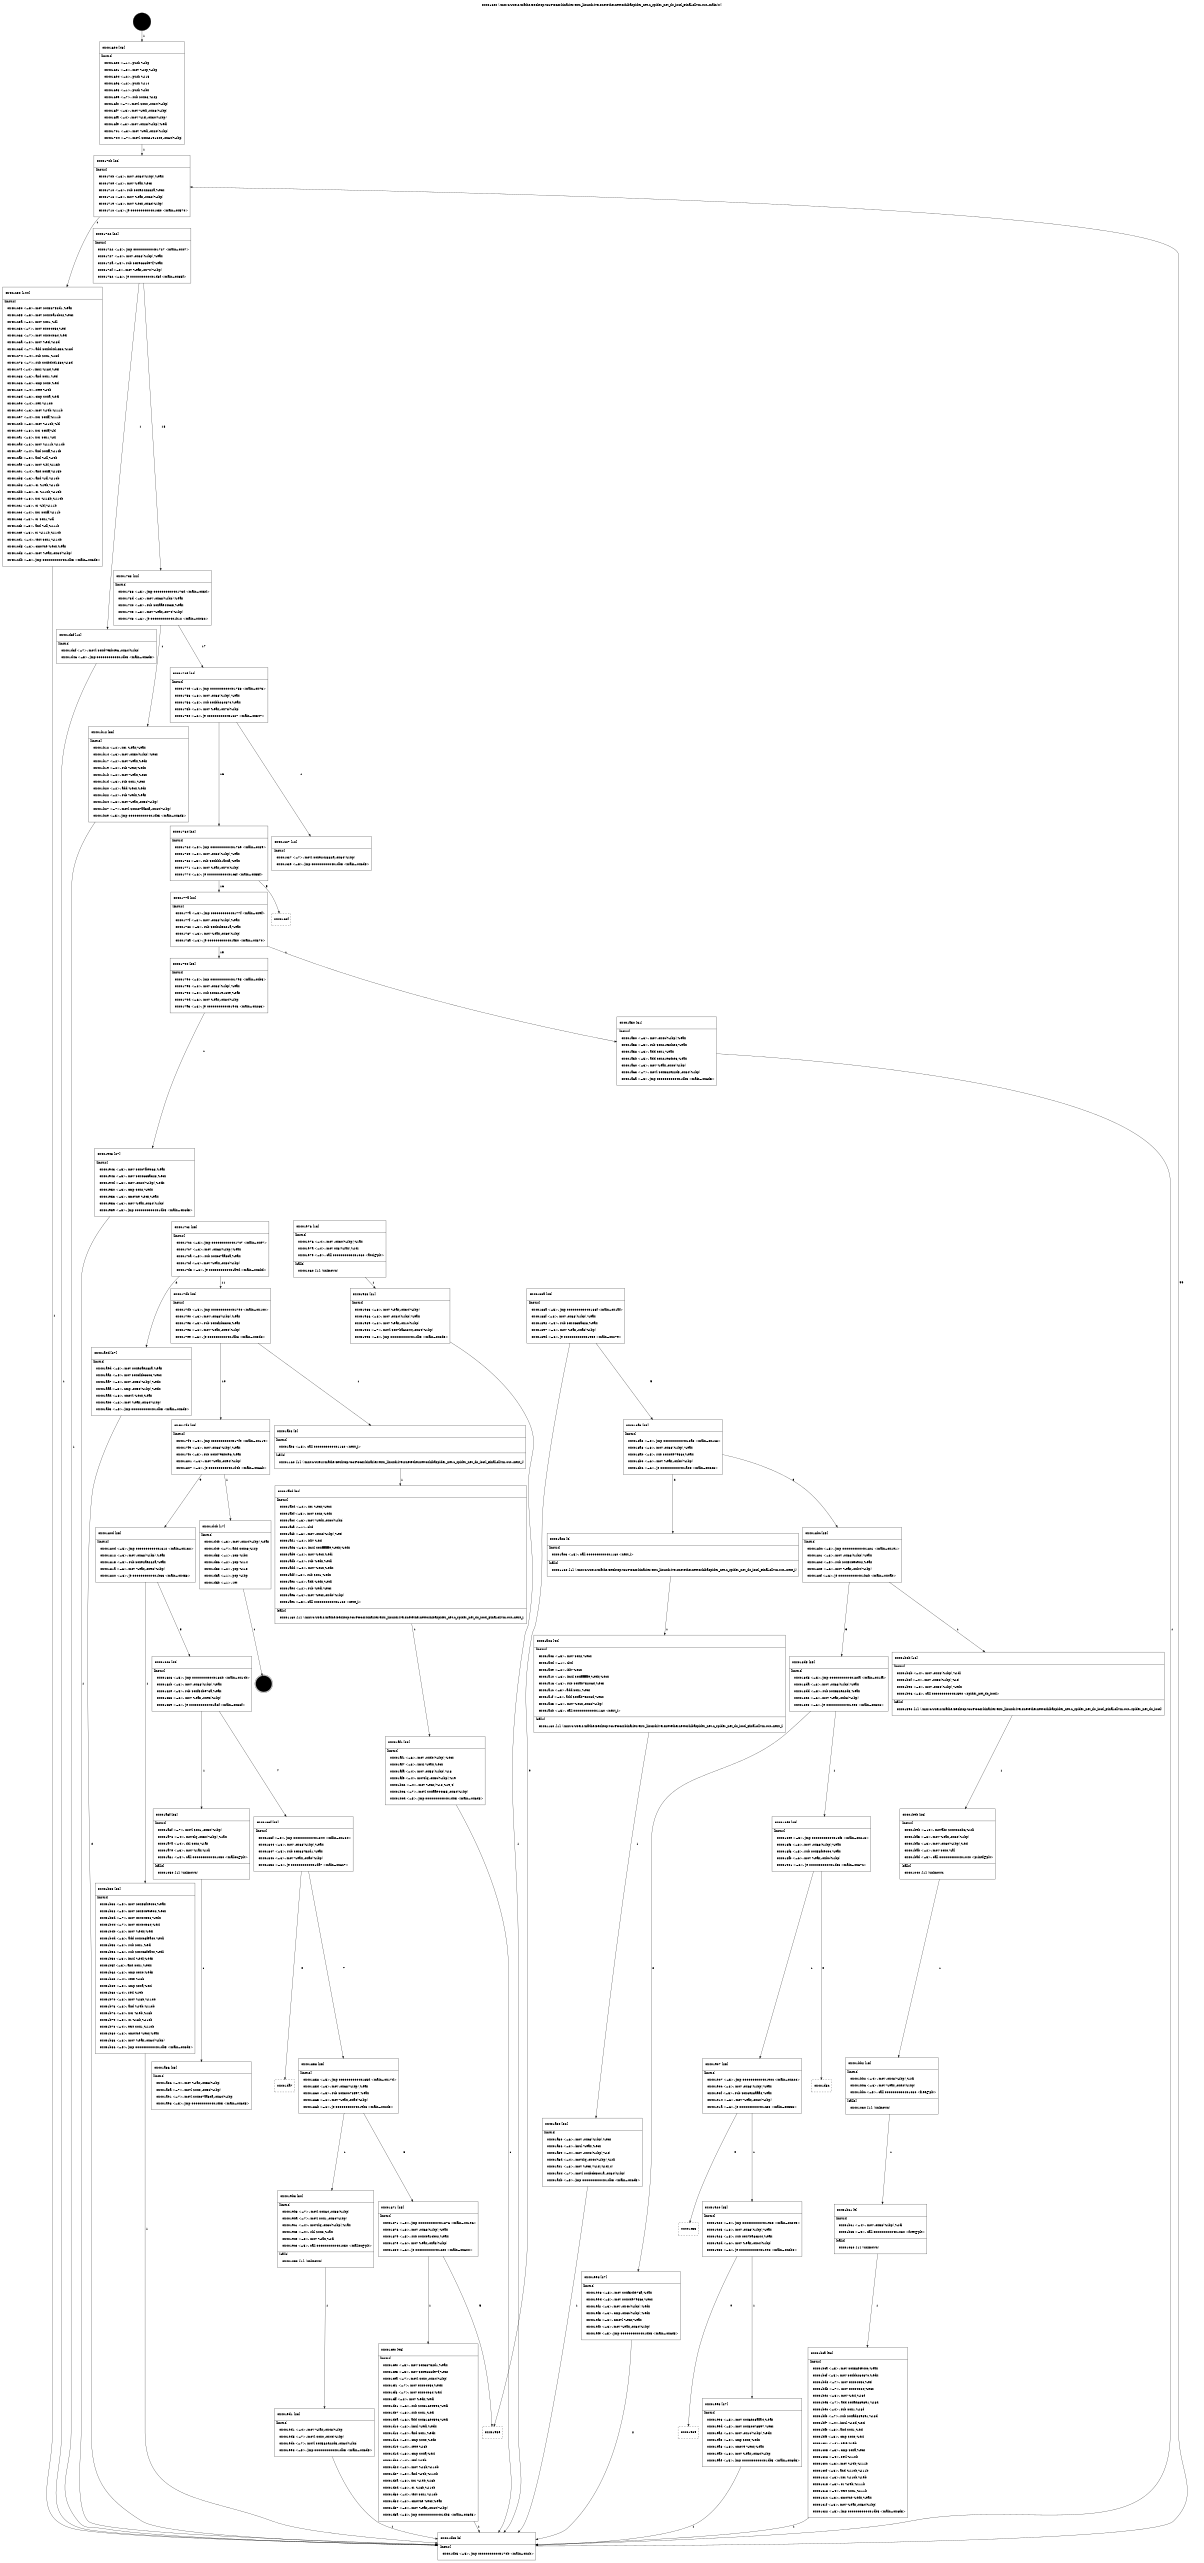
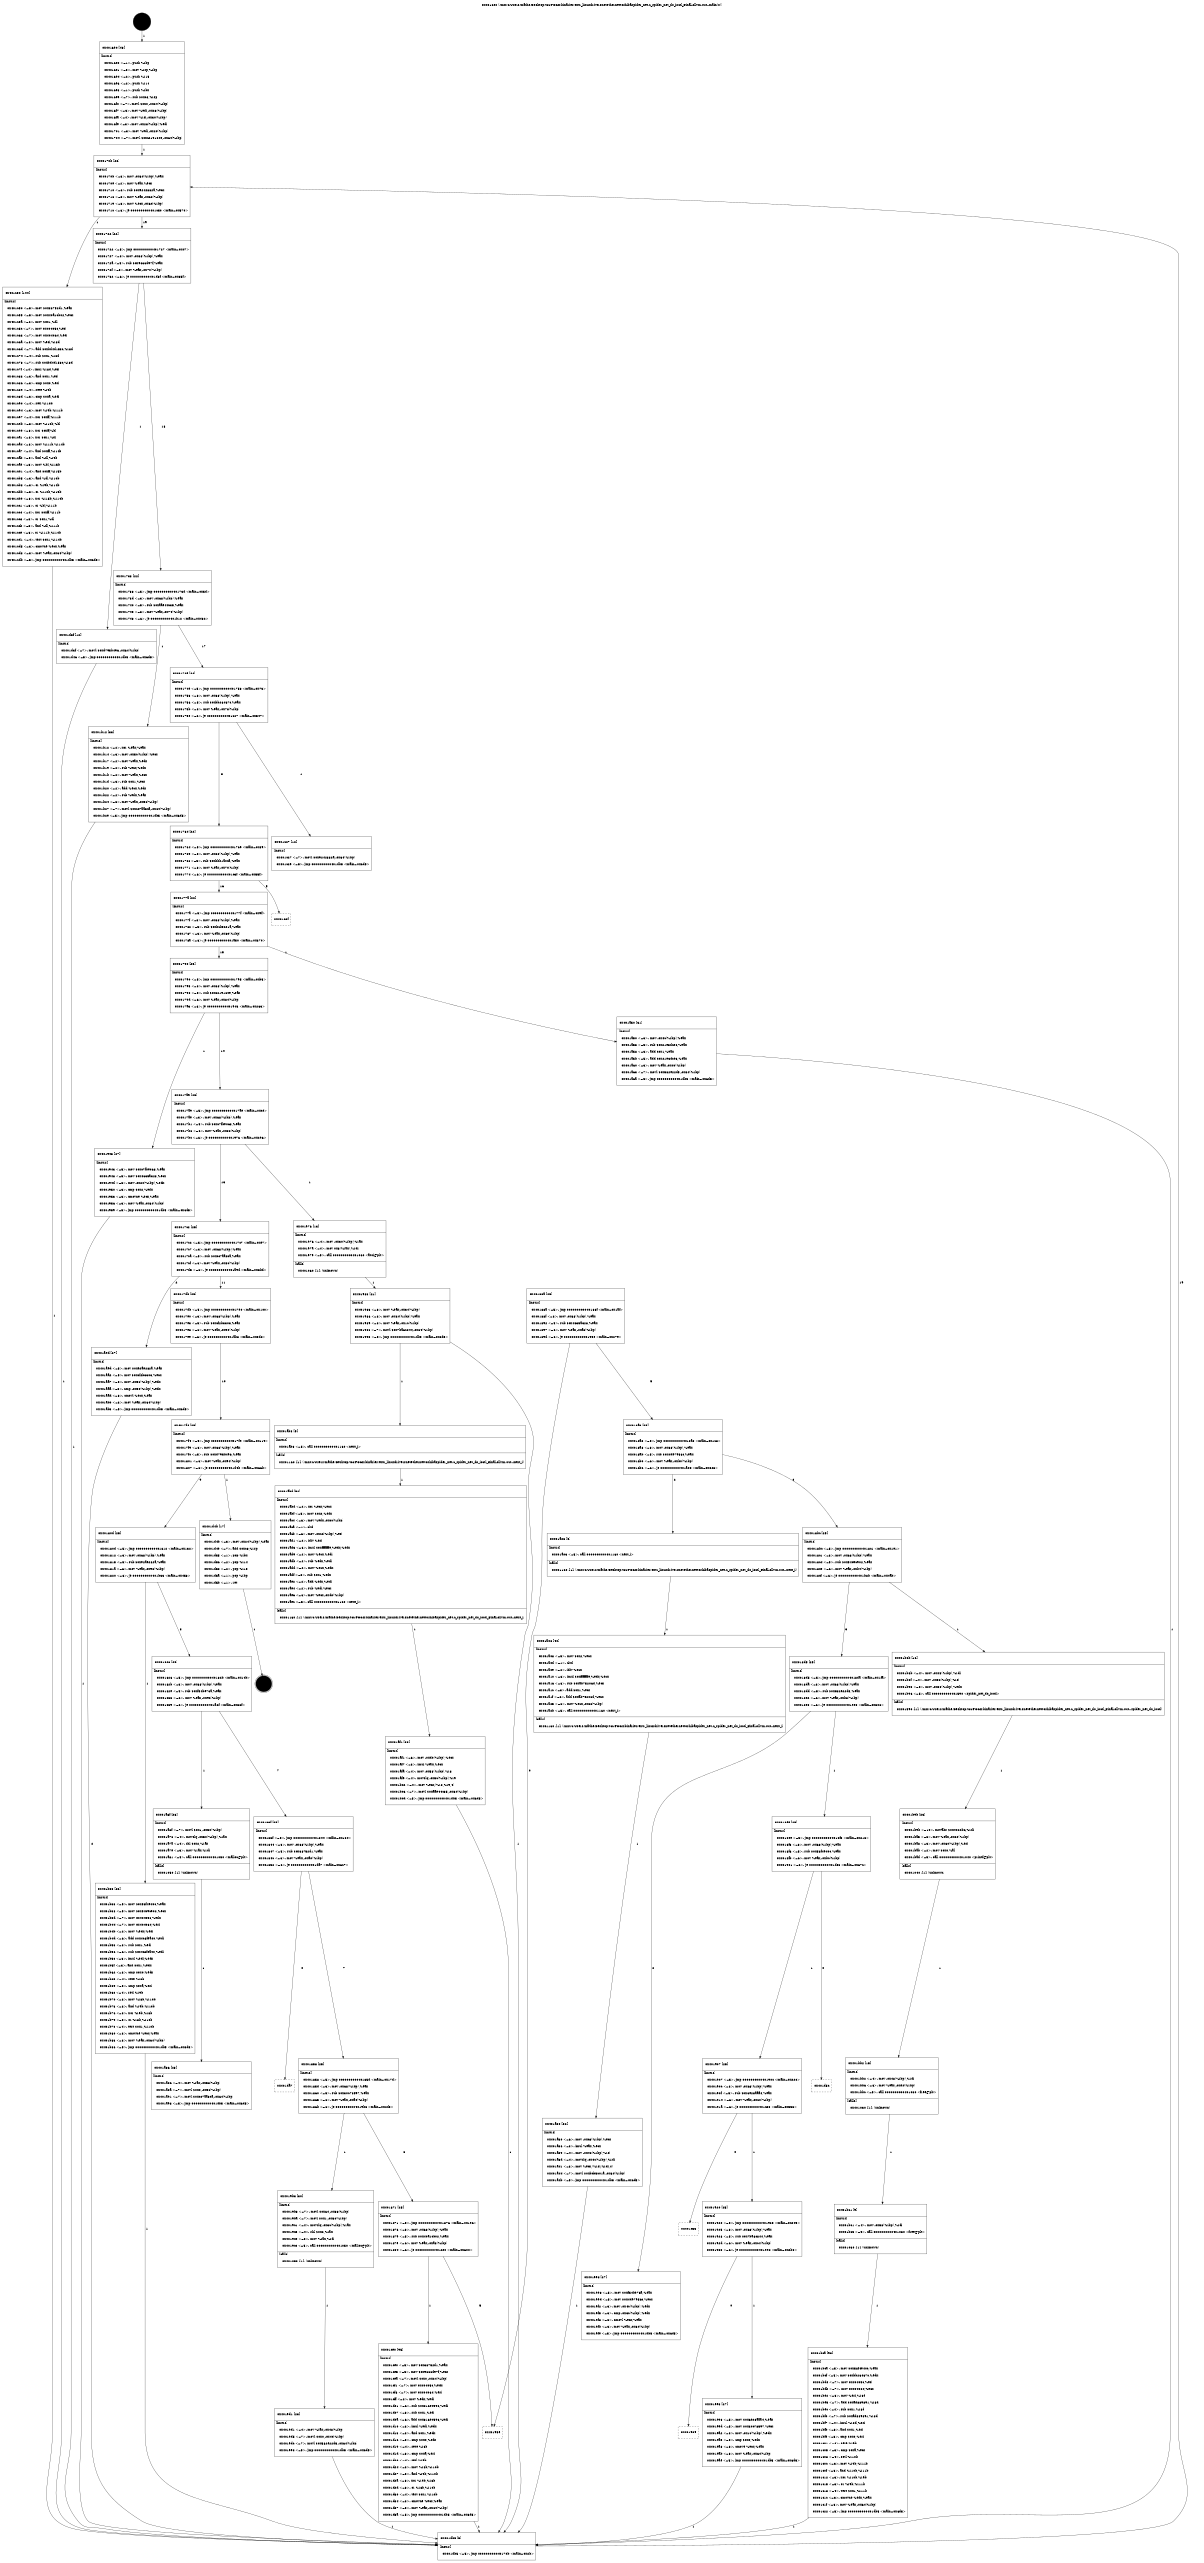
edge "0x40170b [23]" -> "0x401722 [22]": added, label "19"
edge "0x40174e [22]" -> "0x401764 [22]": label " 16" -> " 8"
node "0x4017a9 [25]": added
edge "0x401db5 [5]" -> "0x40170b [23]": label " 99" -> " 19"
edge "0x4017db [25]" -> "0x401ab8 [5]": now "0x401983 [21]" -> "0x401ab8 [5]"
edge "0x4019e8 [27]" -> "0x401db5 [5]": removed, label "2"
